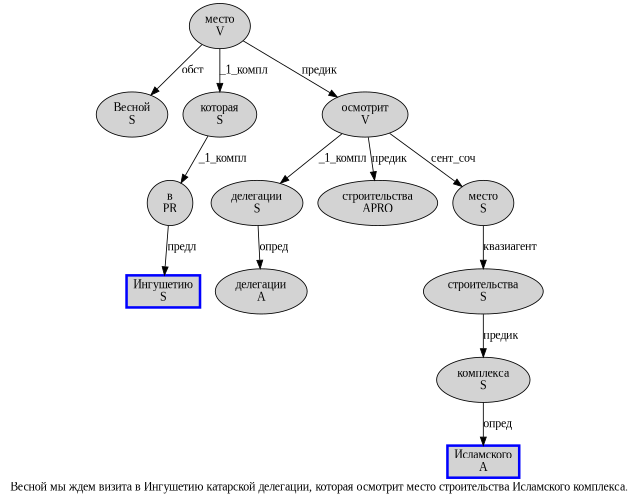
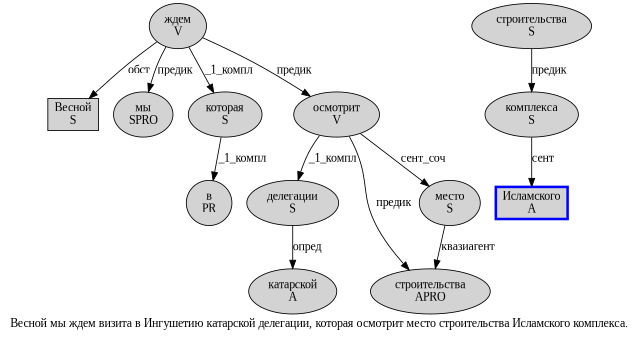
node "место V": label "место V" -> "ждем V"
node "Весной S": shape ellipse -> box
node "мы SPRO": added
edge "место S" -> "строительства S": now "место S" -> "строительства APRO"
node "Ингушетию S": removed
node "делегации A": label "делегации A" -> "катарской A"
edge "комплекса S" -> "Исламского A": label "опред" -> "сент"
